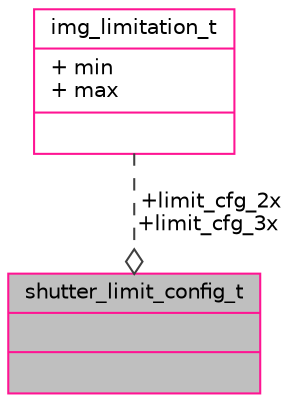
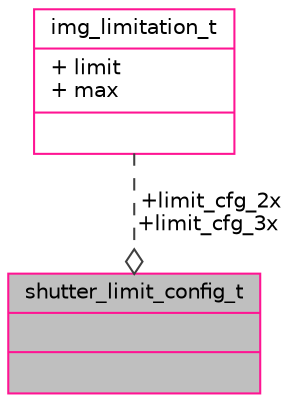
node "img_limitation_t": text "+ min" -> "+ limit"
